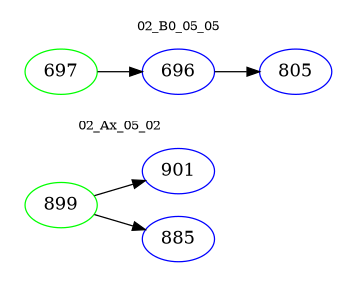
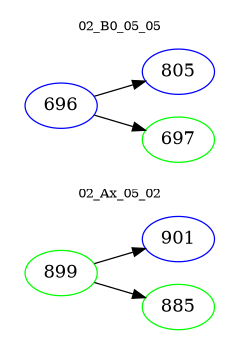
edge "697" -> "696": reversed
node "885": color blue -> green
